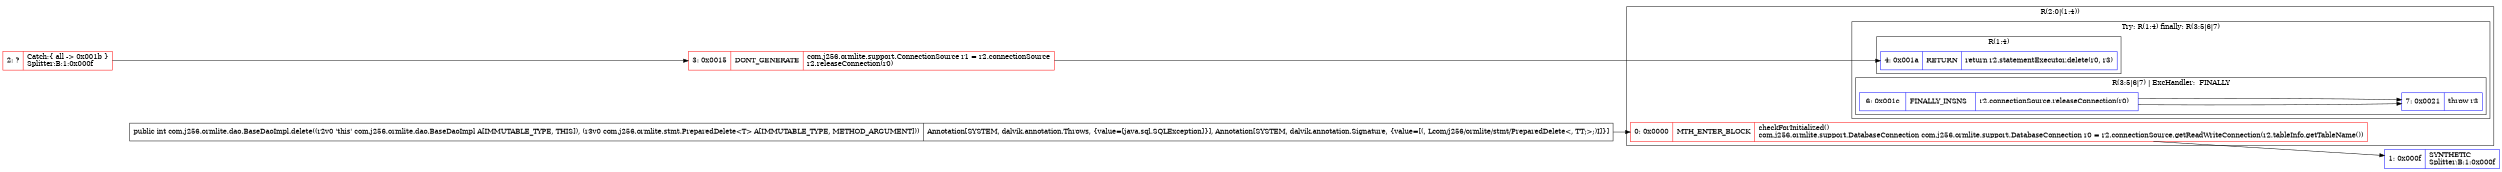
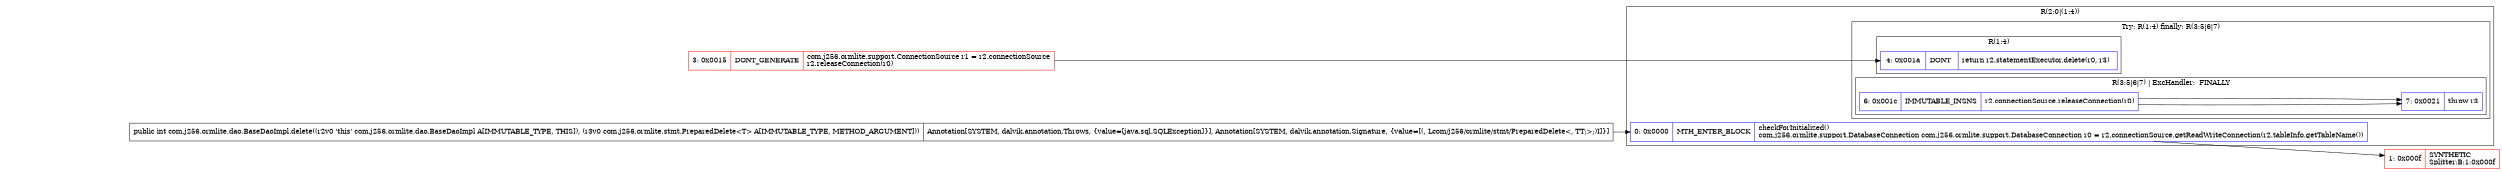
node "4: 0x001a": text "RETURN" -> "DONT"
node "2: ?": removed
node "6: 0x001c": text "FINALLY_INSNS" -> "IMMUTABLE_INSNS"
node "0: 0x0000": color red -> blue
node "1: 0x000f": color blue -> red
